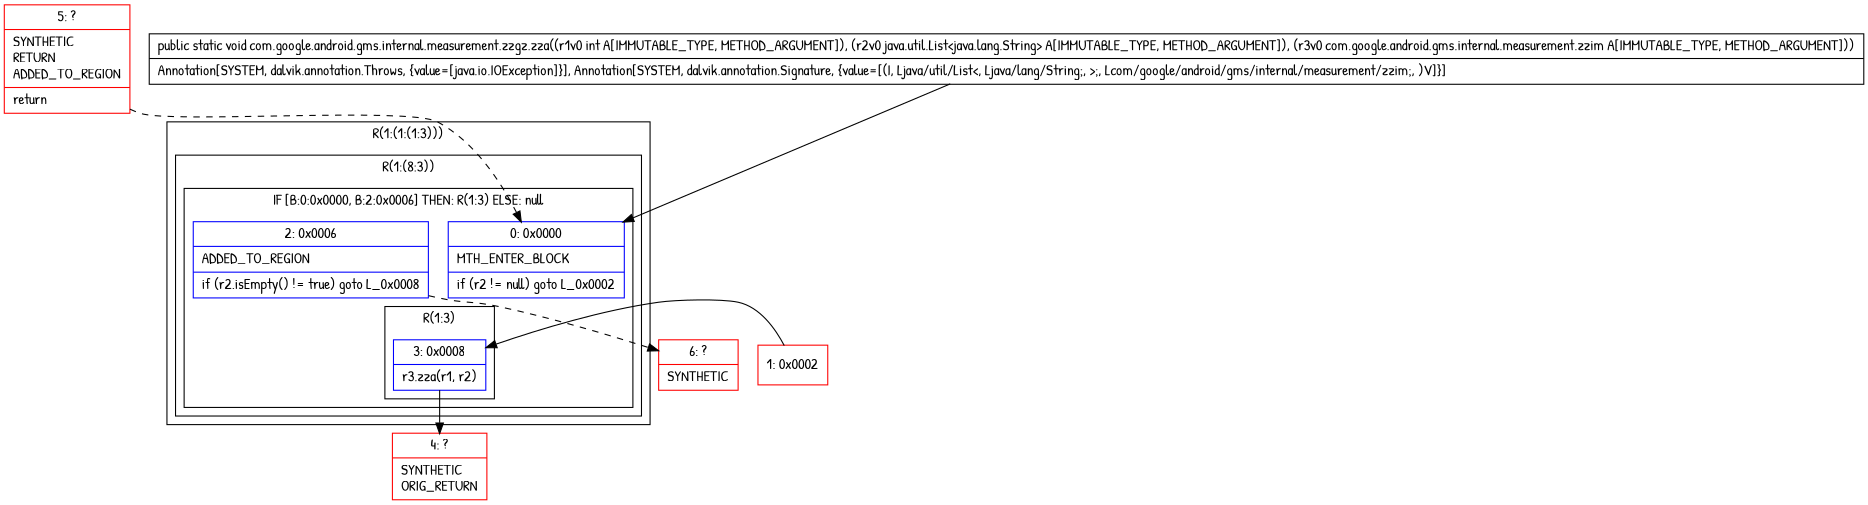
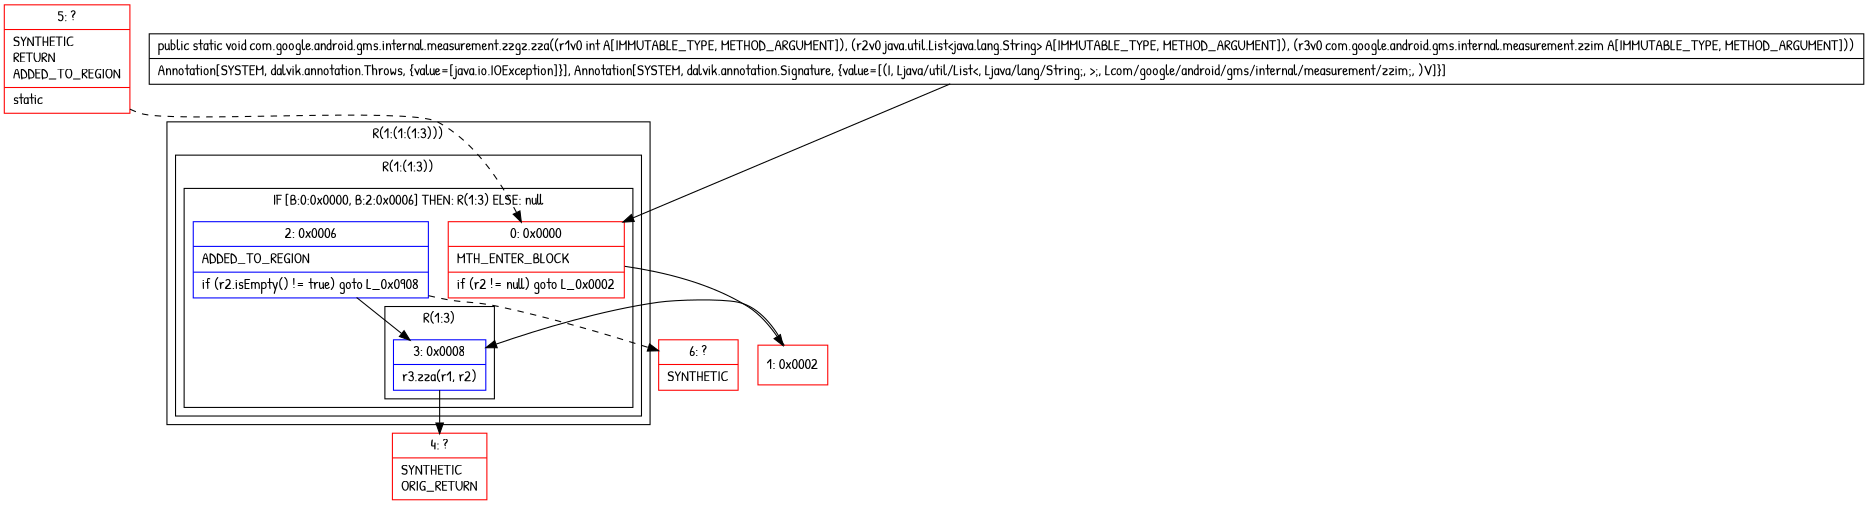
node "5: ?": text "return" -> "static"
cluster "R(1:(8:3))": label "R(1:(8:3))" -> "R(1:(1:3))"
node "0: 0x0000": color blue -> red
node "2: 0x0006": text "if (r2.isEmpty() != true) goto L_0x0008" -> "if (r2.isEmpty() != true) goto L_0x0908"
edge "0: 0x0000" -> "1: 0x0002": added
edge "2: 0x0006" -> "3: 0x0008": added
